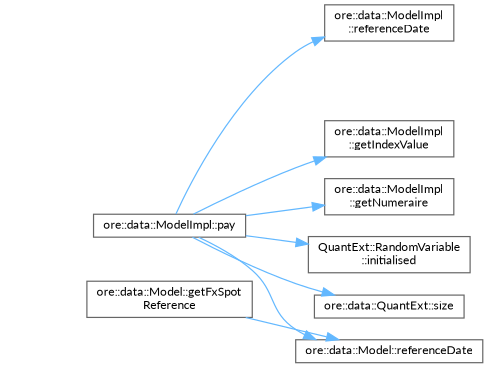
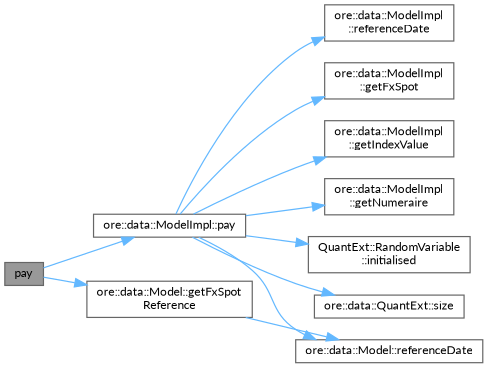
node "ore::data::ModelImpl ::getFxSpot": added
node "pay": added
